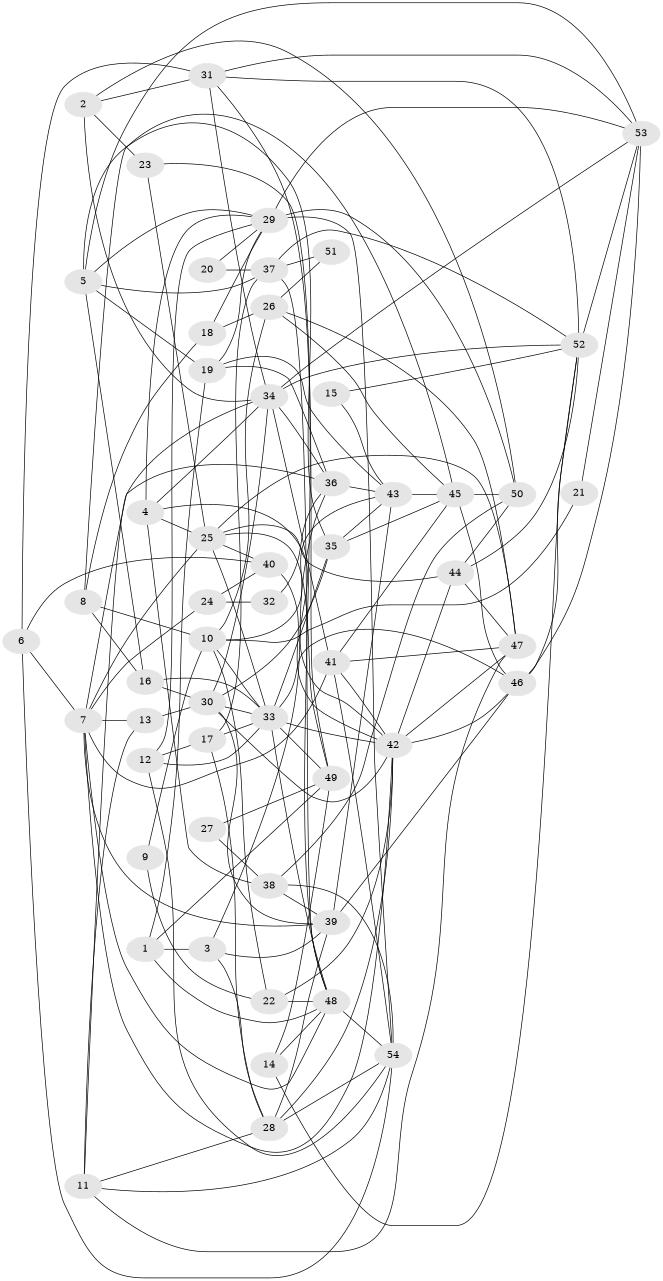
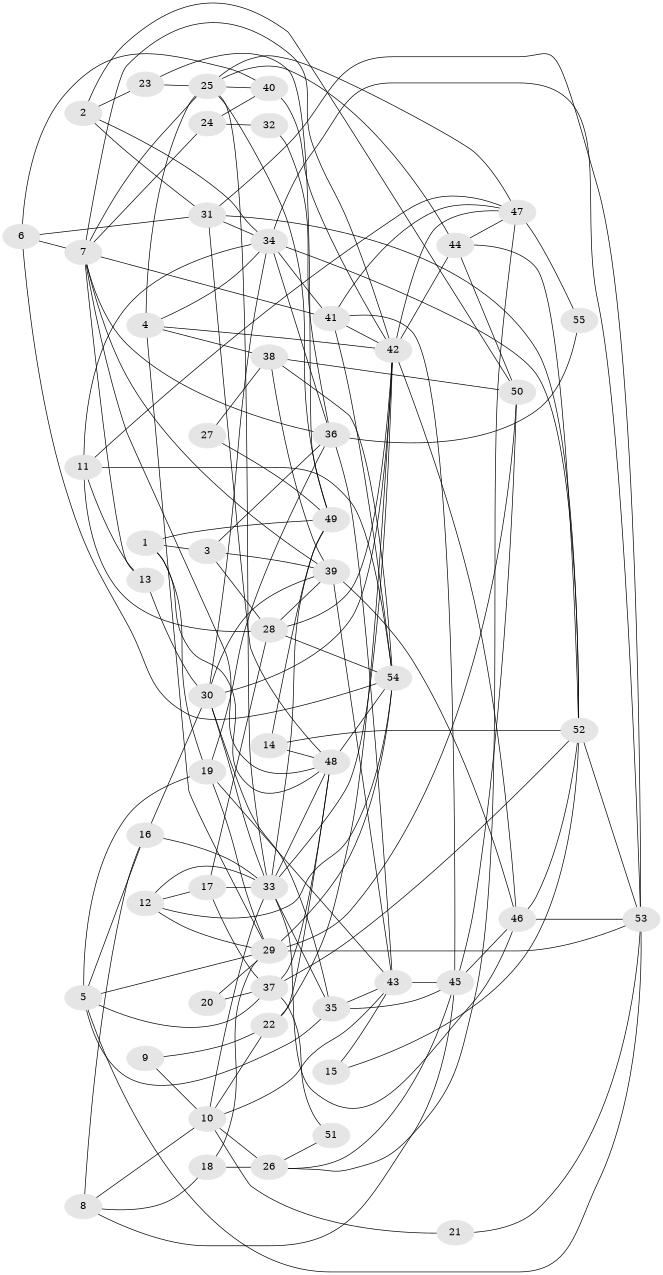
node "55": added
